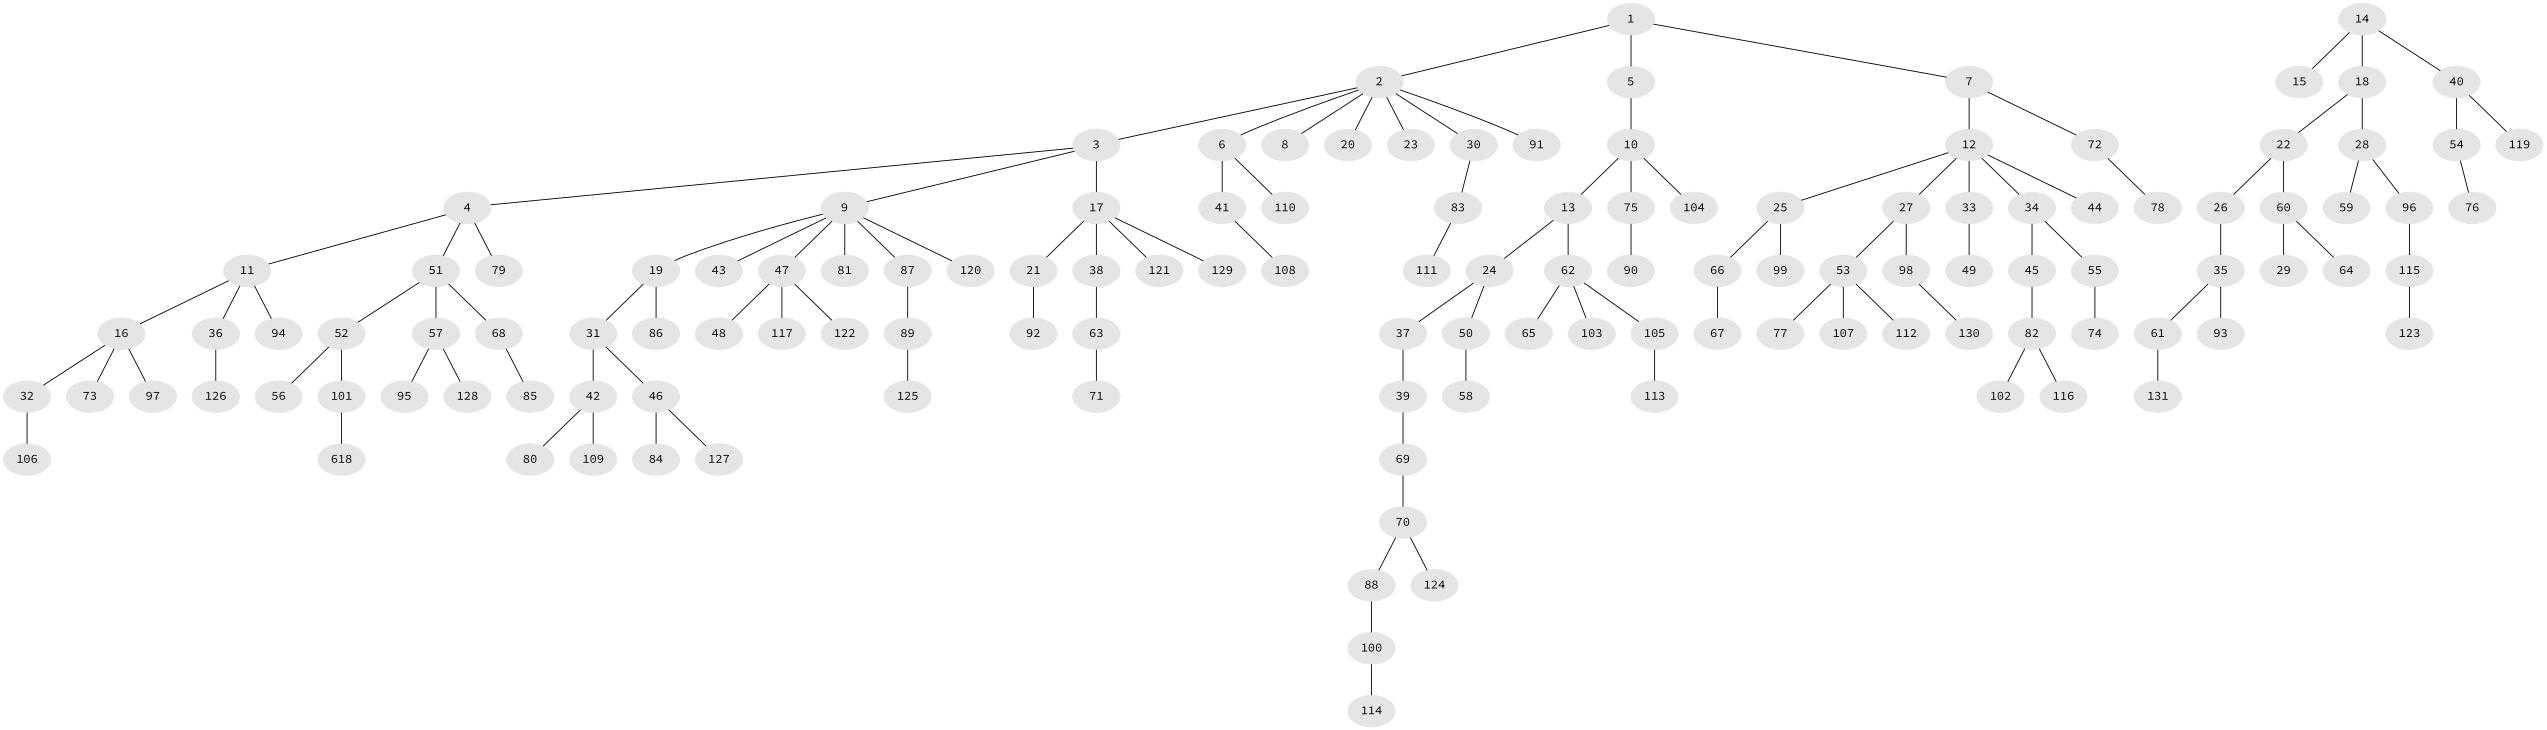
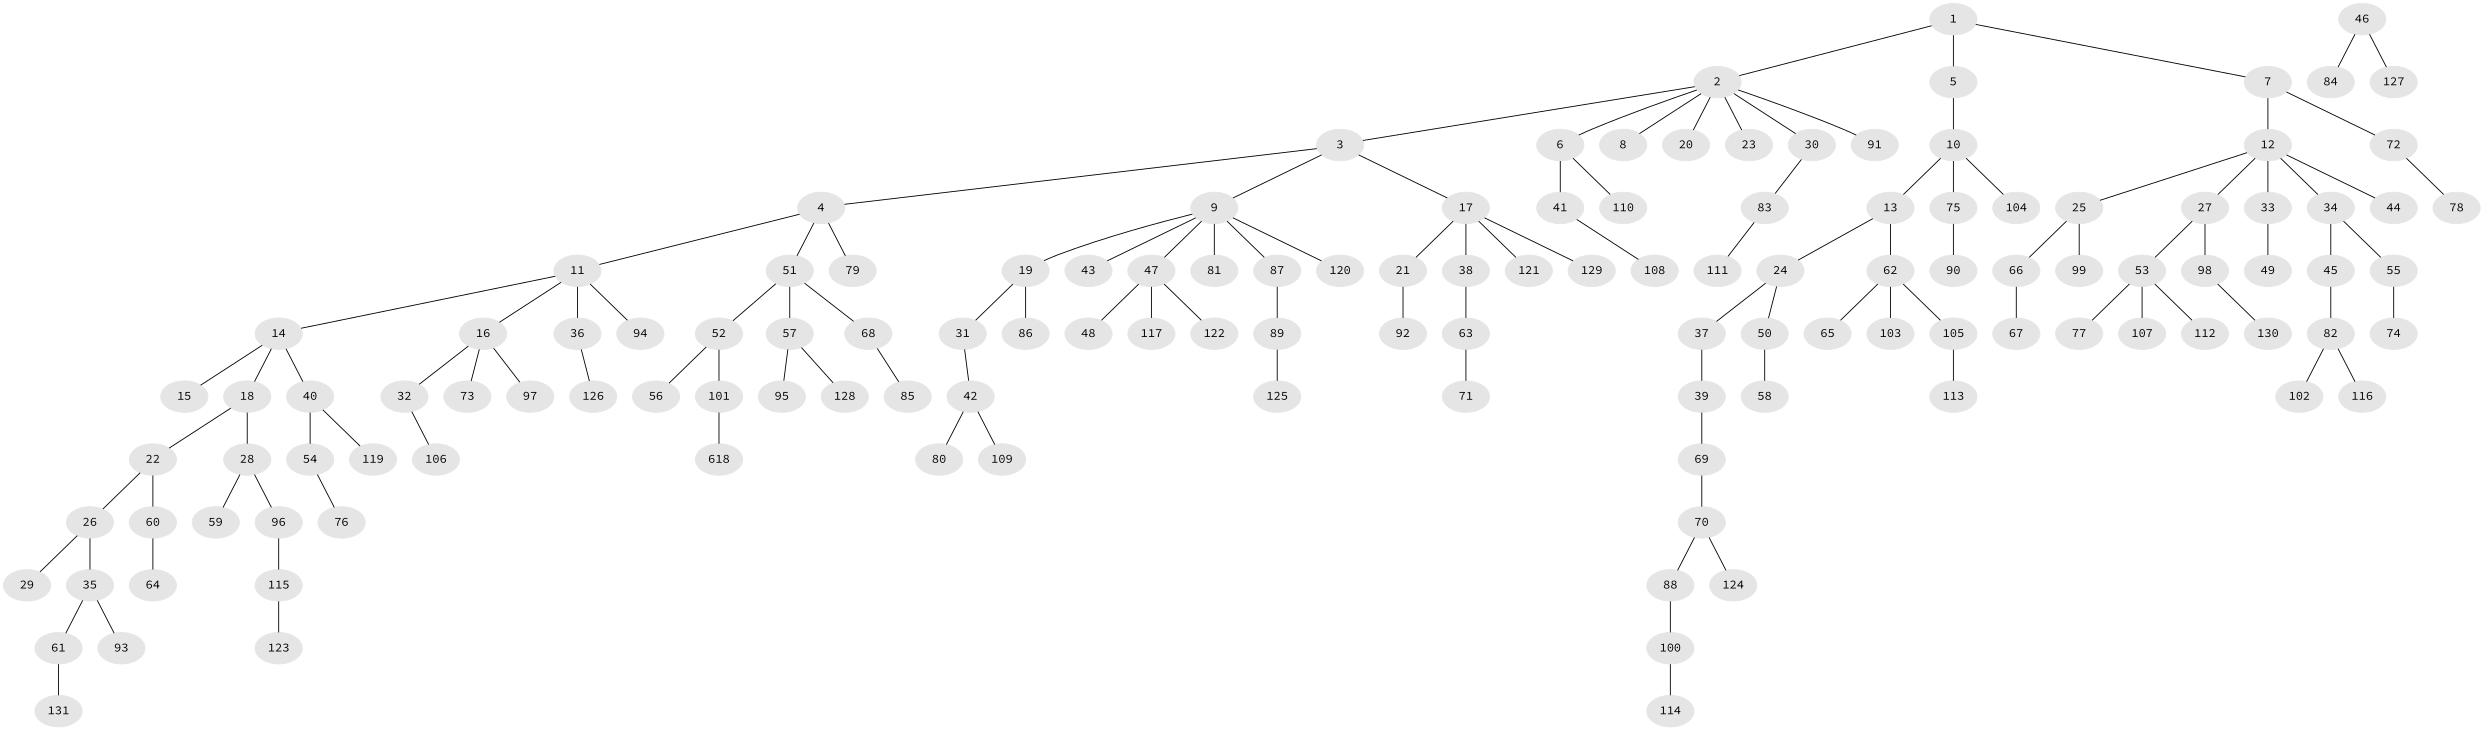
edge "60" -- "29": now "26" -- "29"
edge "11" -- "14": added
edge "31" -- "46": removed
